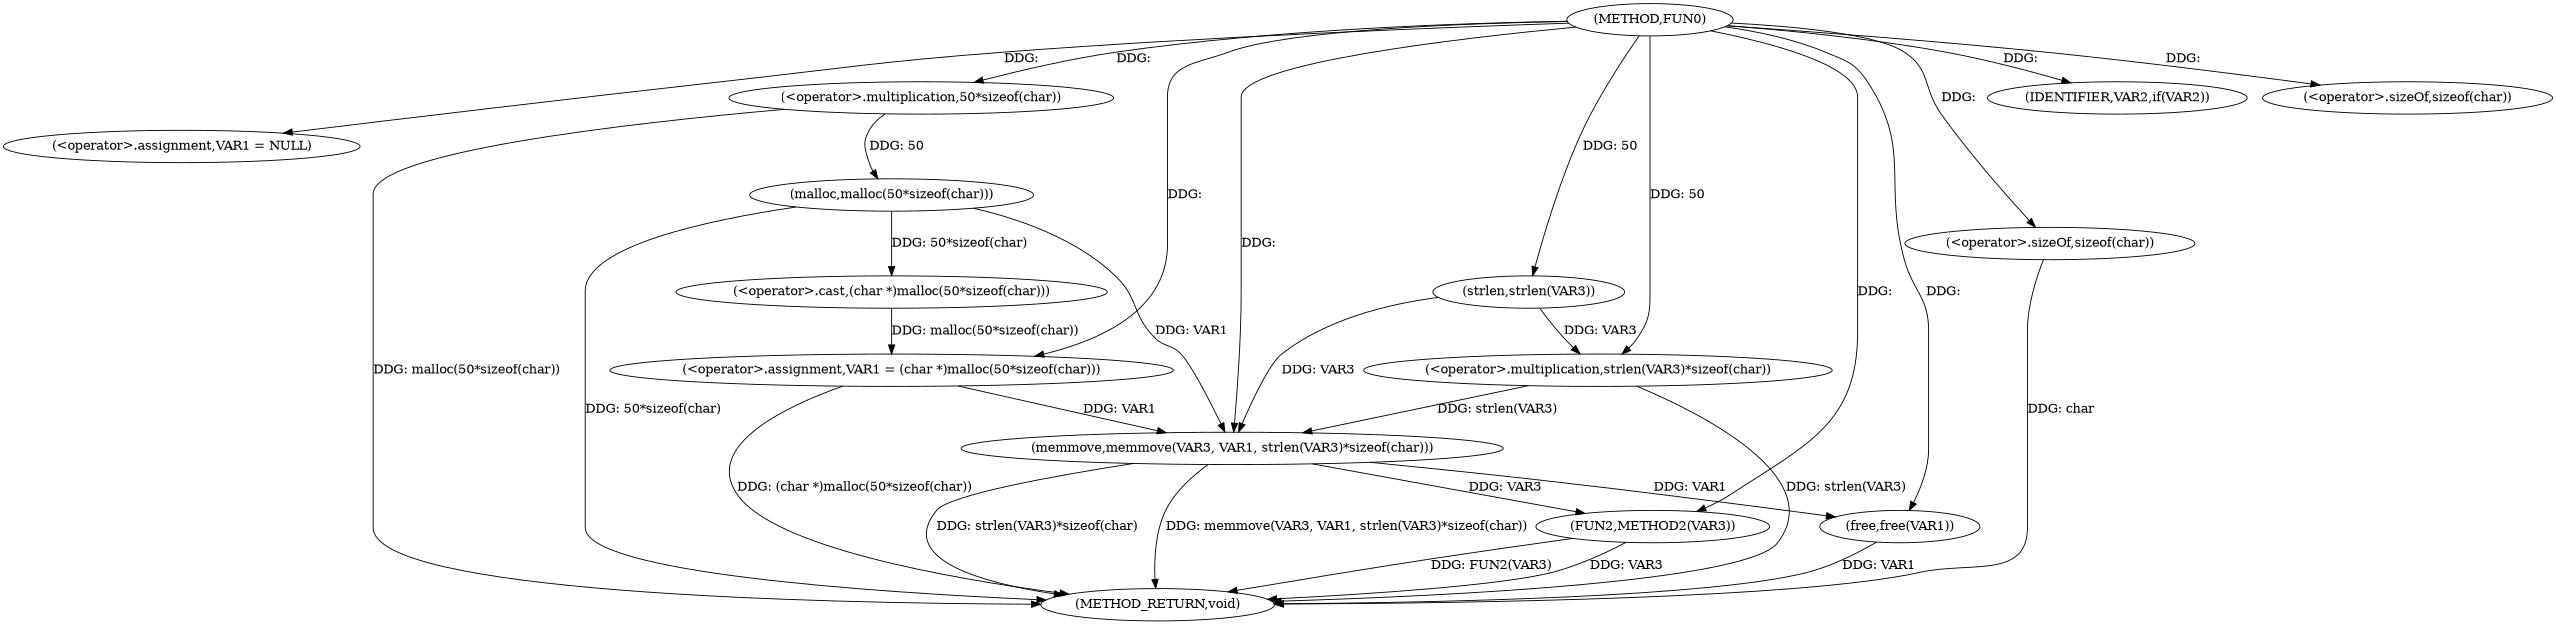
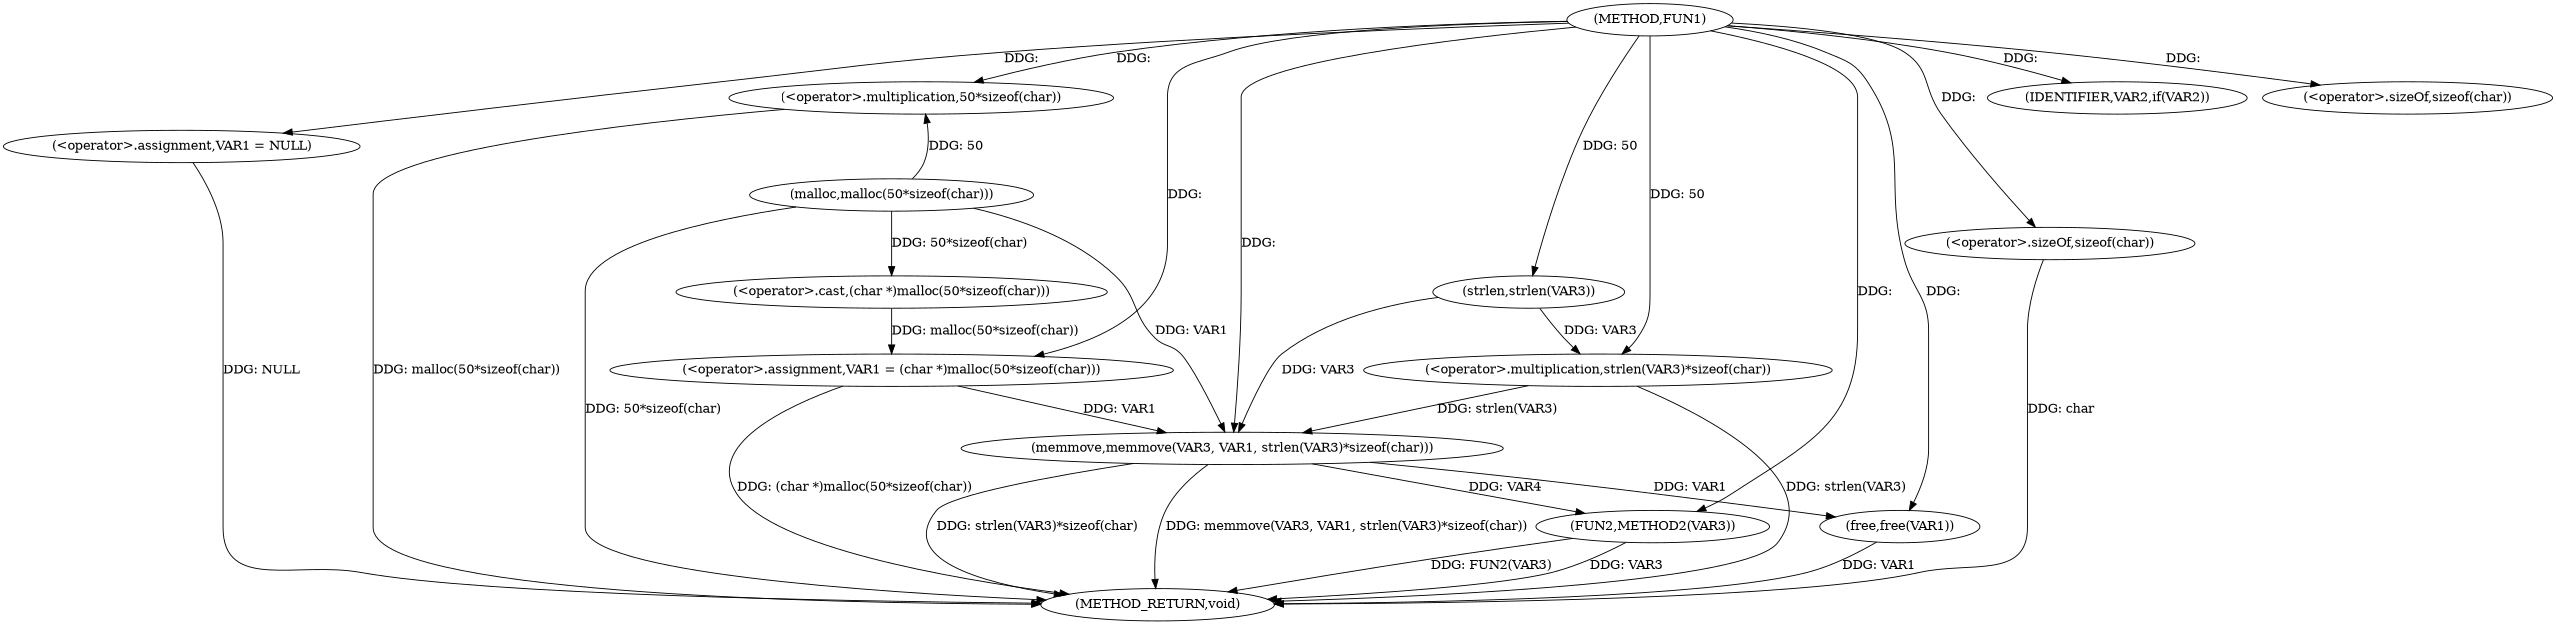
node "(METHOD,FUN0)": label "(METHOD,FUN0)" -> "(METHOD,FUN1)"
edge "(<operator>.multiplication,50*sizeof(char))" -> "(malloc,malloc(50*sizeof(char)))": reversed
edge "(memmove,memmove(VAR3, VAR1, strlen(VAR3)*sizeof(char)))" -> "(FUN2,METHOD2(VAR3))": label "DDG: VAR3" -> "DDG: VAR4"
edge "(<operator>.assignment,VAR1 = NULL)" -> "(METHOD_RETURN,void)": added, label "DDG: NULL"
